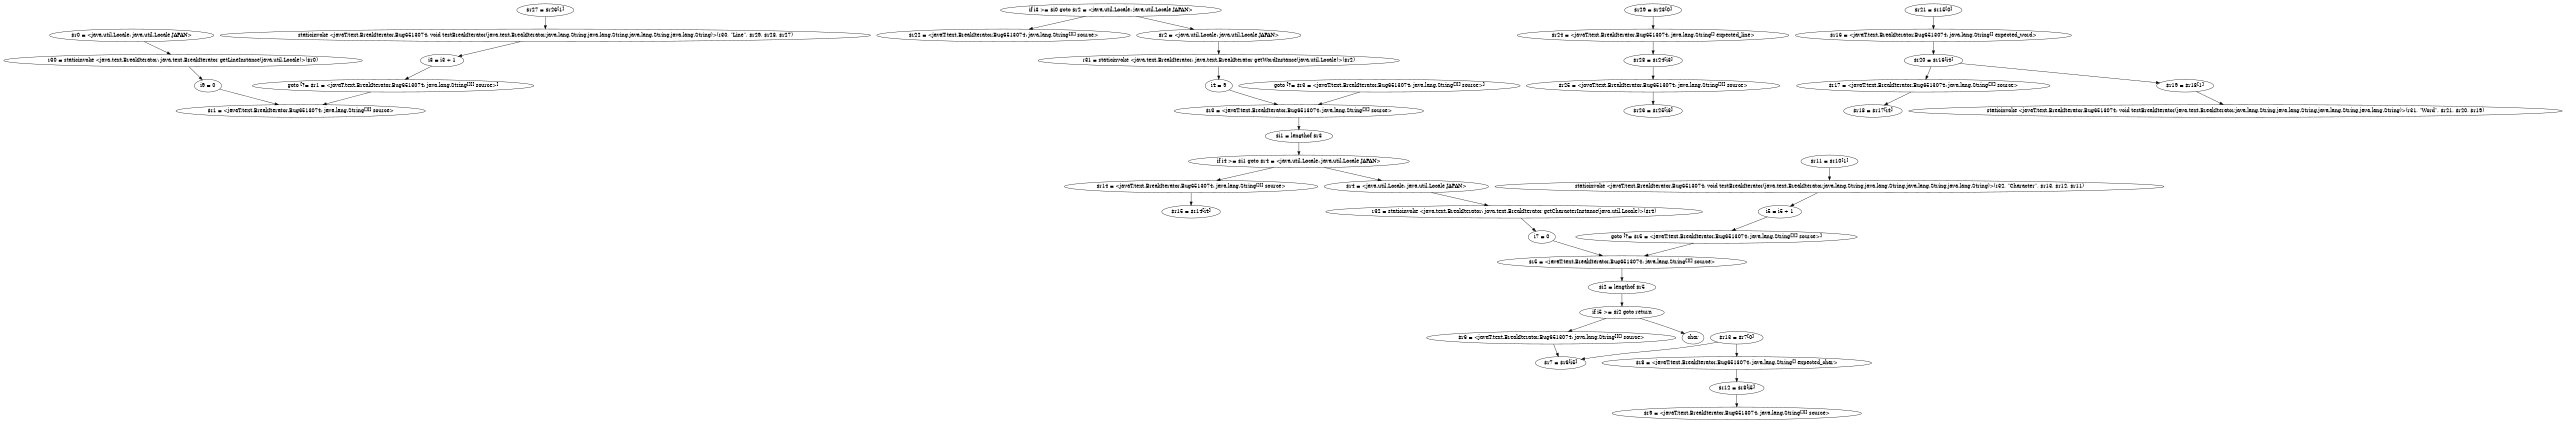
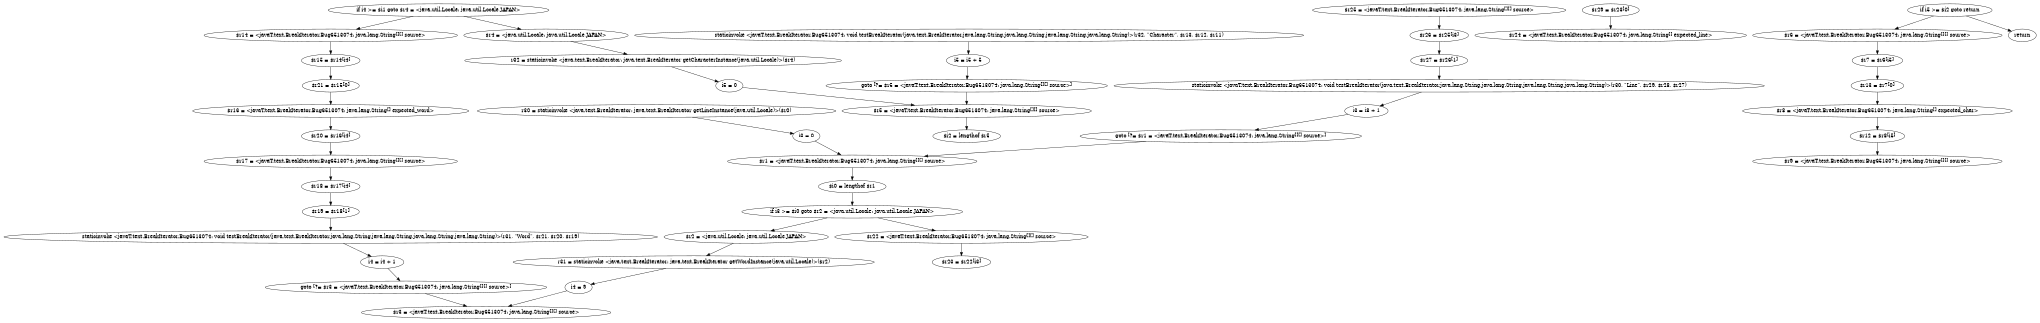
node "$r0 = <java.util.Locale: java.util.Locale JAPAN>": removed
edge "$r26 = $r25[i3]" -> "$r27 = $r26[1]": added
node "i3 = i3 + 1": label "i3 = i3 + 1" -> "i3 = i8 + 1"
node "$r28 = $r24[i3]": removed
edge "$r15 = $r14[i4]" -> "$r21 = $r15[0]": added
edge "$r20 = $r16[i4]" -> "$r19 = $r18[1]": now "$r18 = $r17[i4]" -> "$r19 = $r18[1]"
node "i9 = 0": label "i9 = 0" -> "i3 = 0"
node "$i1 = lengthof $r3": removed
node "$r11 = $r10[1]": removed
node "$i0 = lengthof $r1": added
node "i5 = i5 + 1": label "i5 = i5 + 1" -> "i5 = i5 + 5"
node "i7 = 0": label "i7 = 0" -> "i5 = 0"
node "i4 = i4 + 1": added
node "$r23 = $r22[i3]": added
edge "$i2 = lengthof $r5" -> "if i5 >= $i2 goto return": removed
node "char": label "char" -> "return"
edge "$r13 = $r7[0]" -> "$r7 = $r6[i5]": reversed
